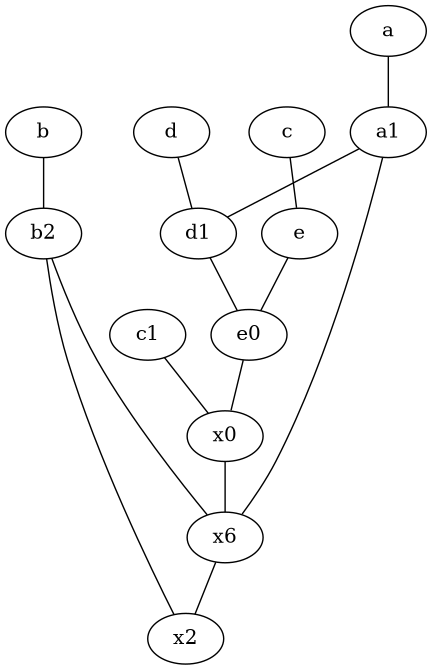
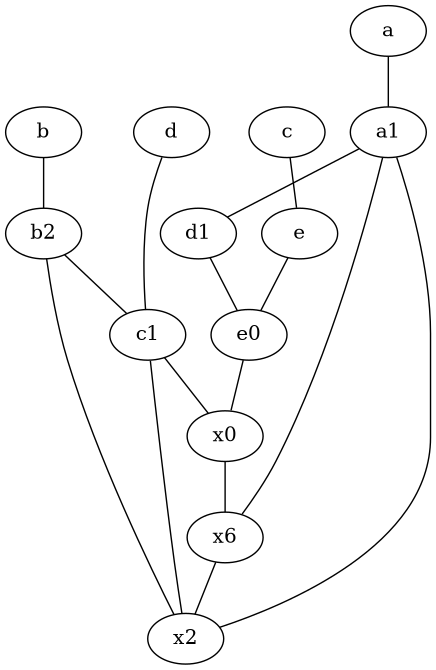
edge "d" -- "d1": now "d" -- "c1"
edge "b2" -- "x6": now "b2" -- "c1"
edge "a1" -- "x2": added
edge "c1" -- "x2": added
